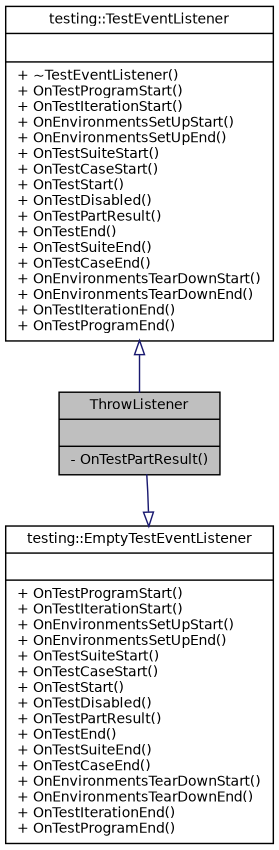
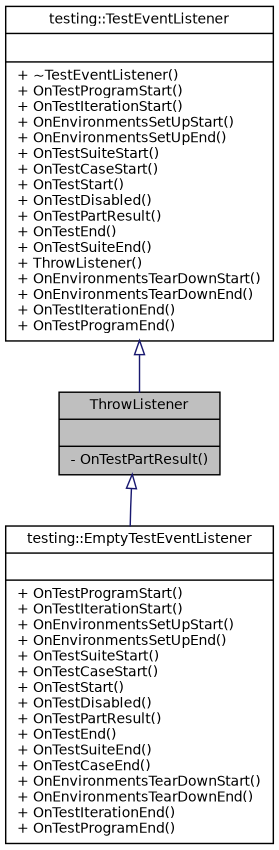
node "testing::TestEventListener": text "+ OnTestCaseEnd()" -> "+ ThrowListener()"
edge "ThrowListener" -> "testing::EmptyTestEventListener": reversed
